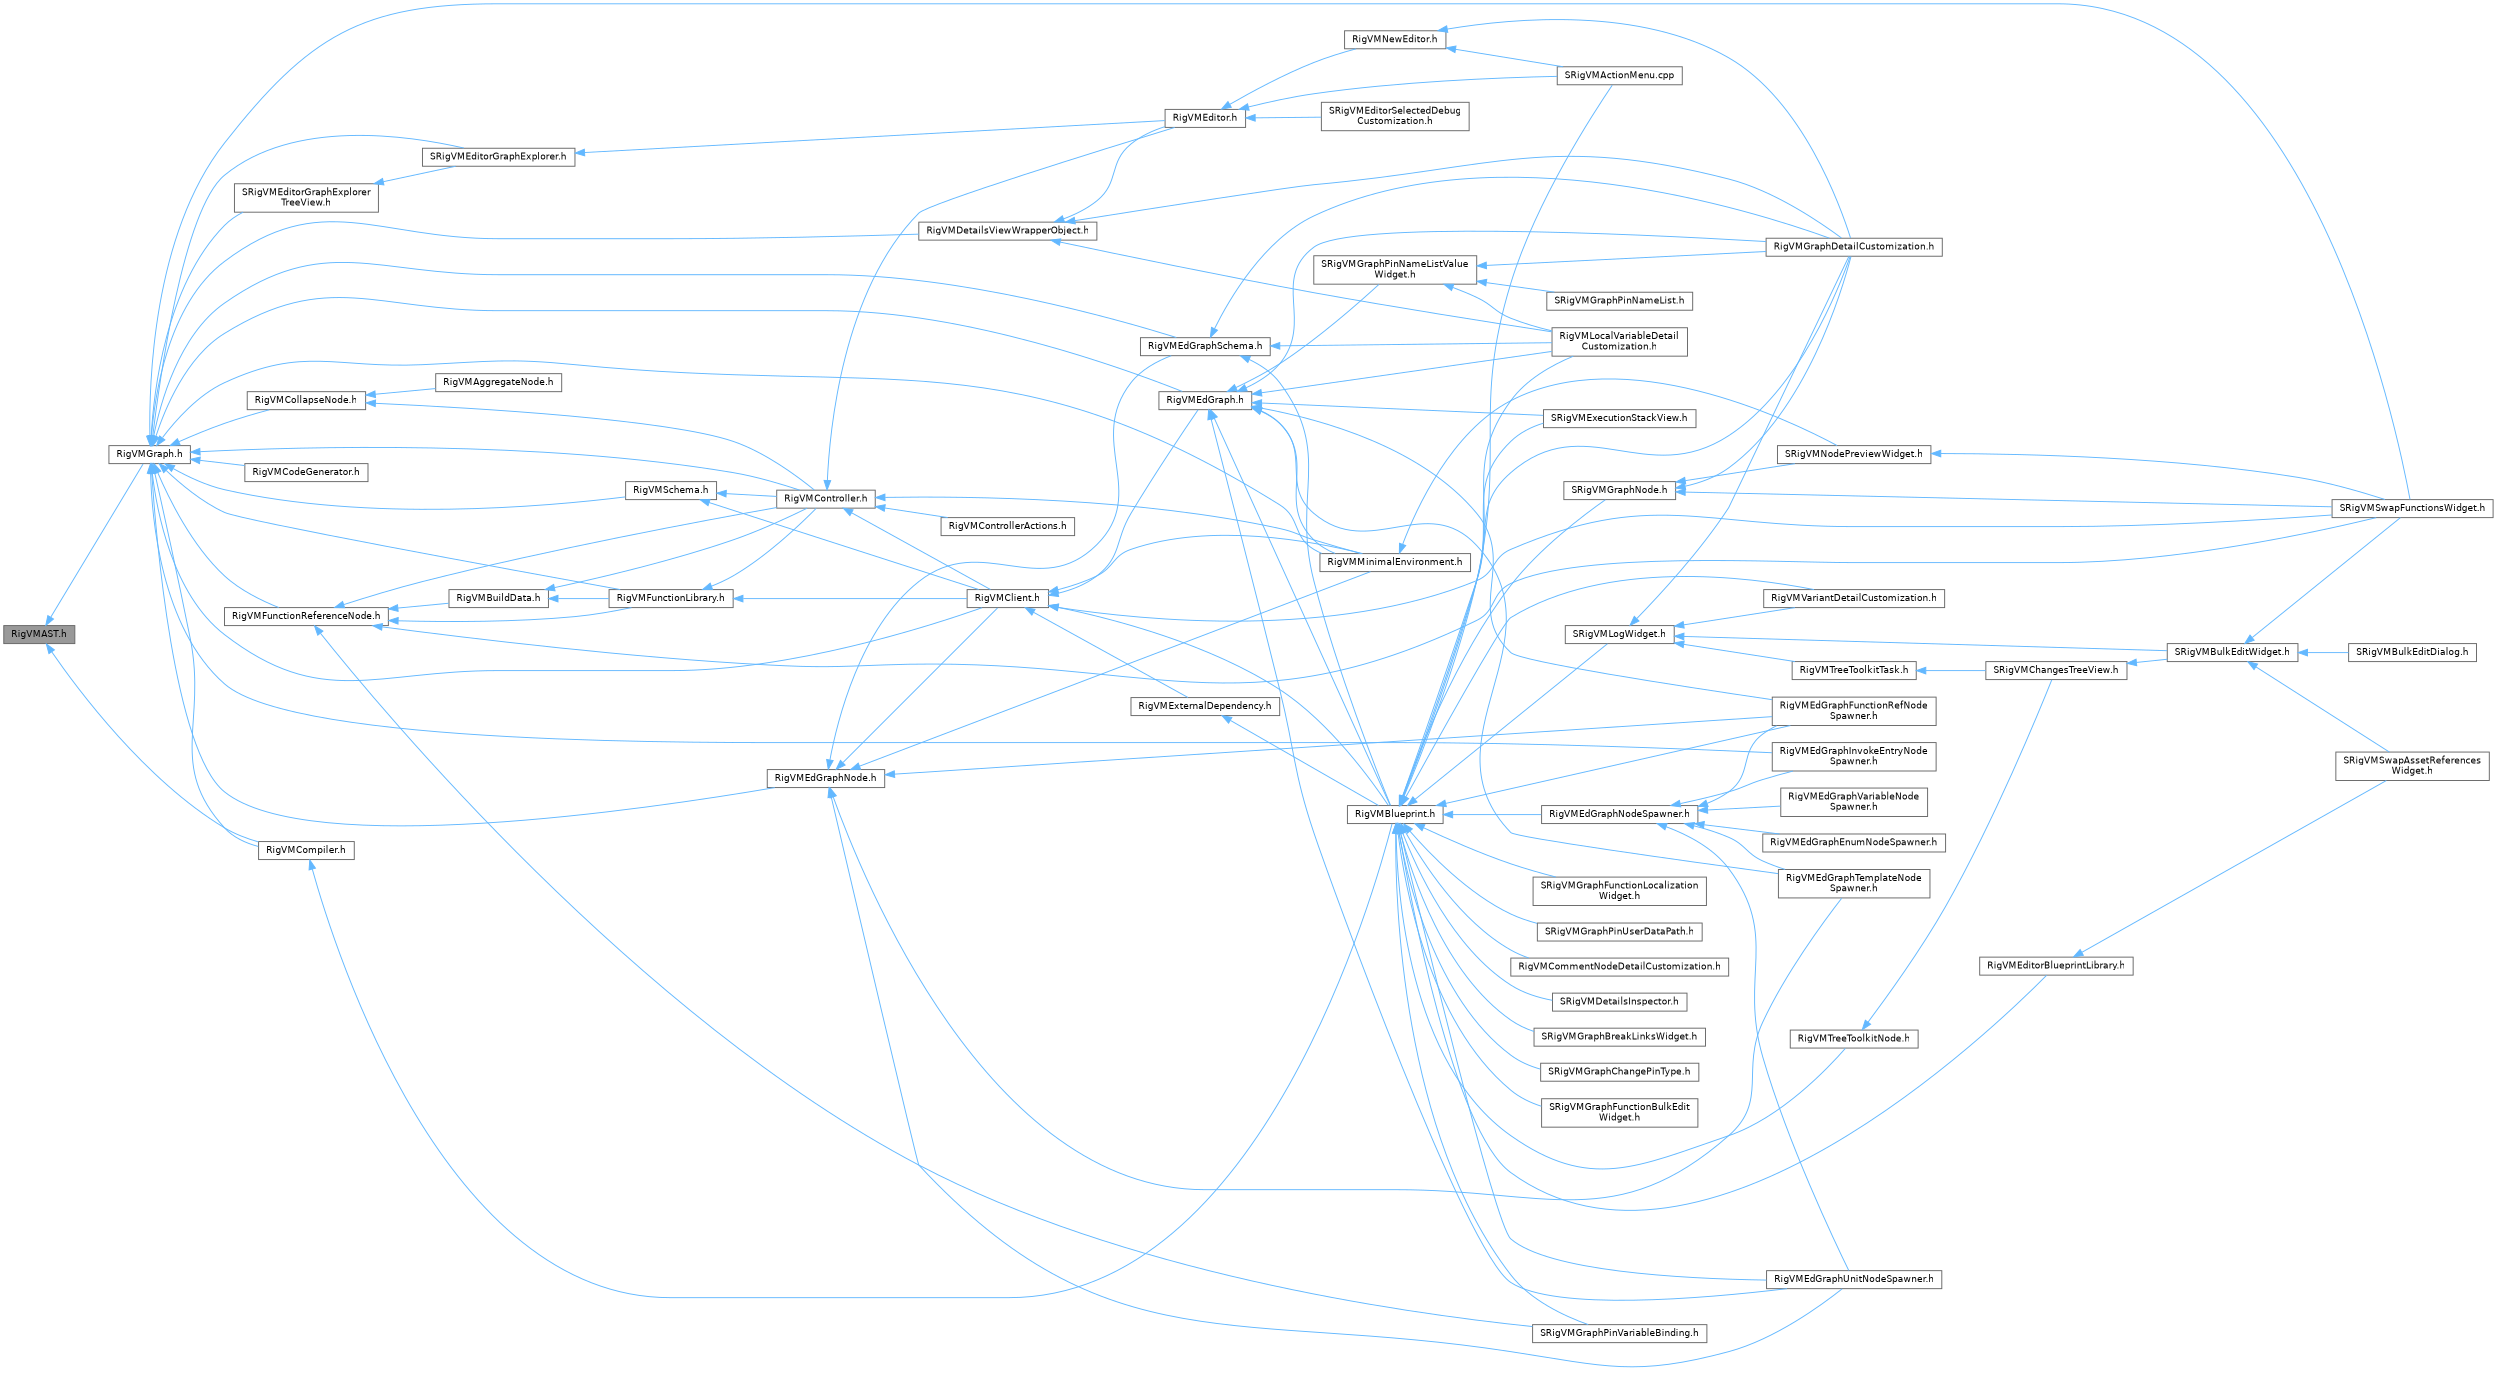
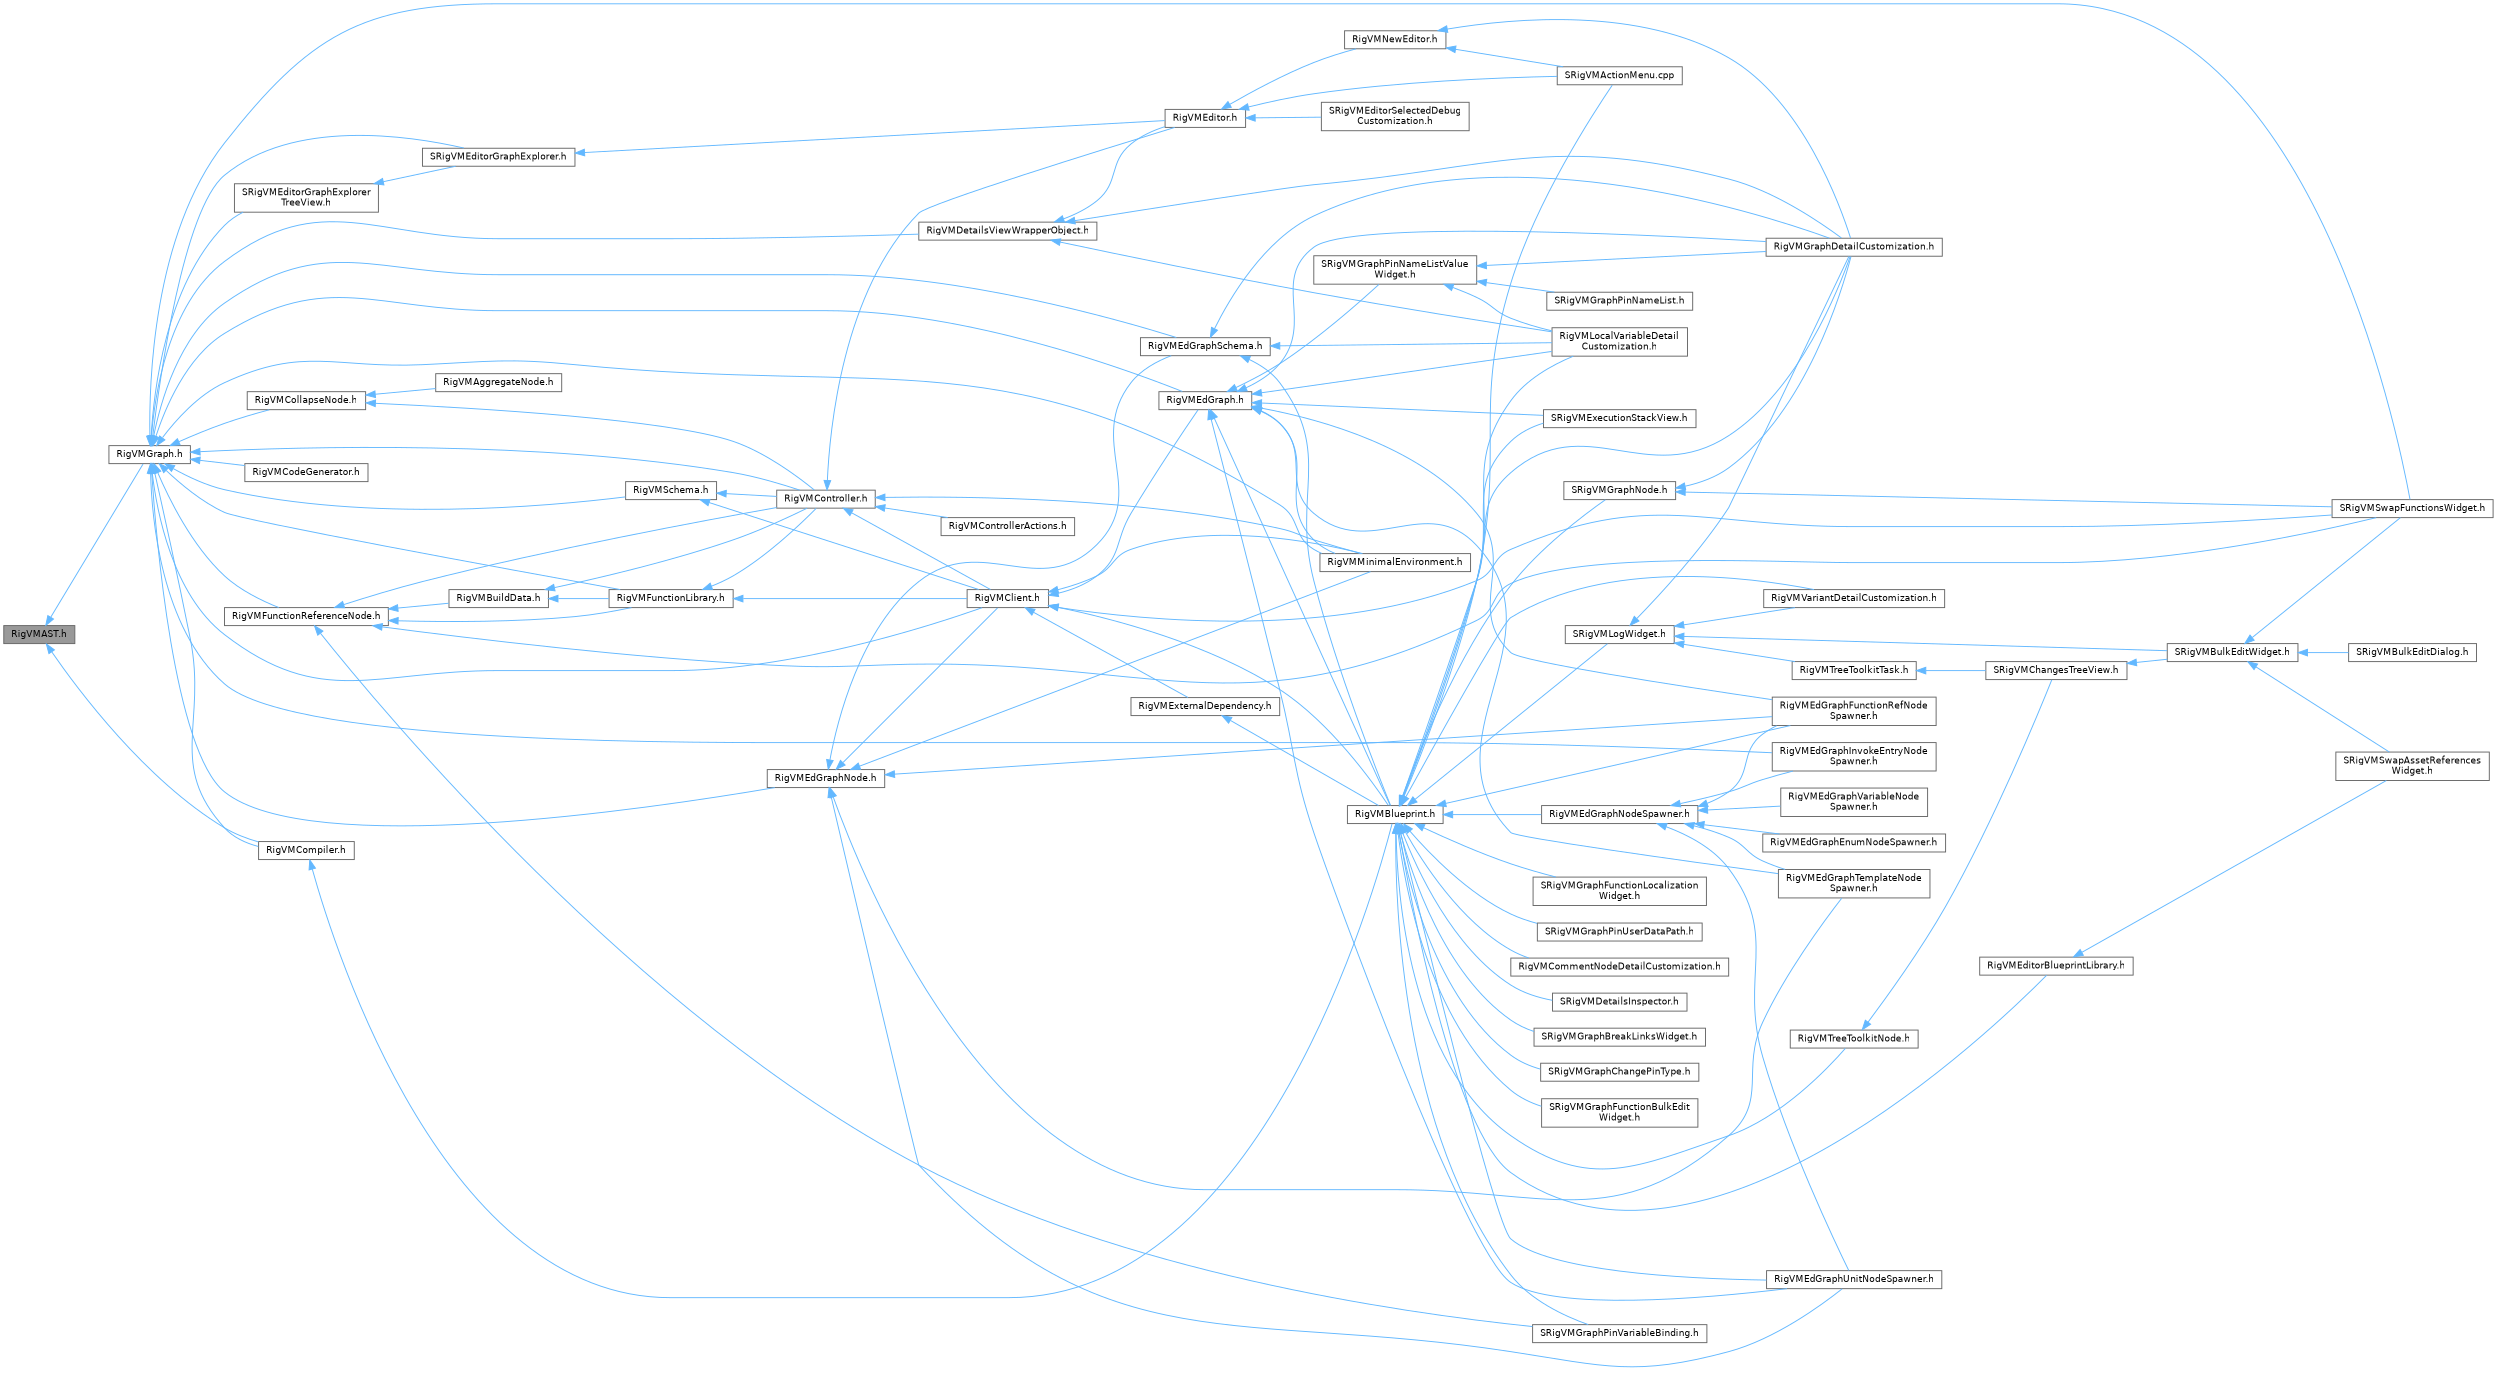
node "SRigVMNodePreviewWidget.h": removed
